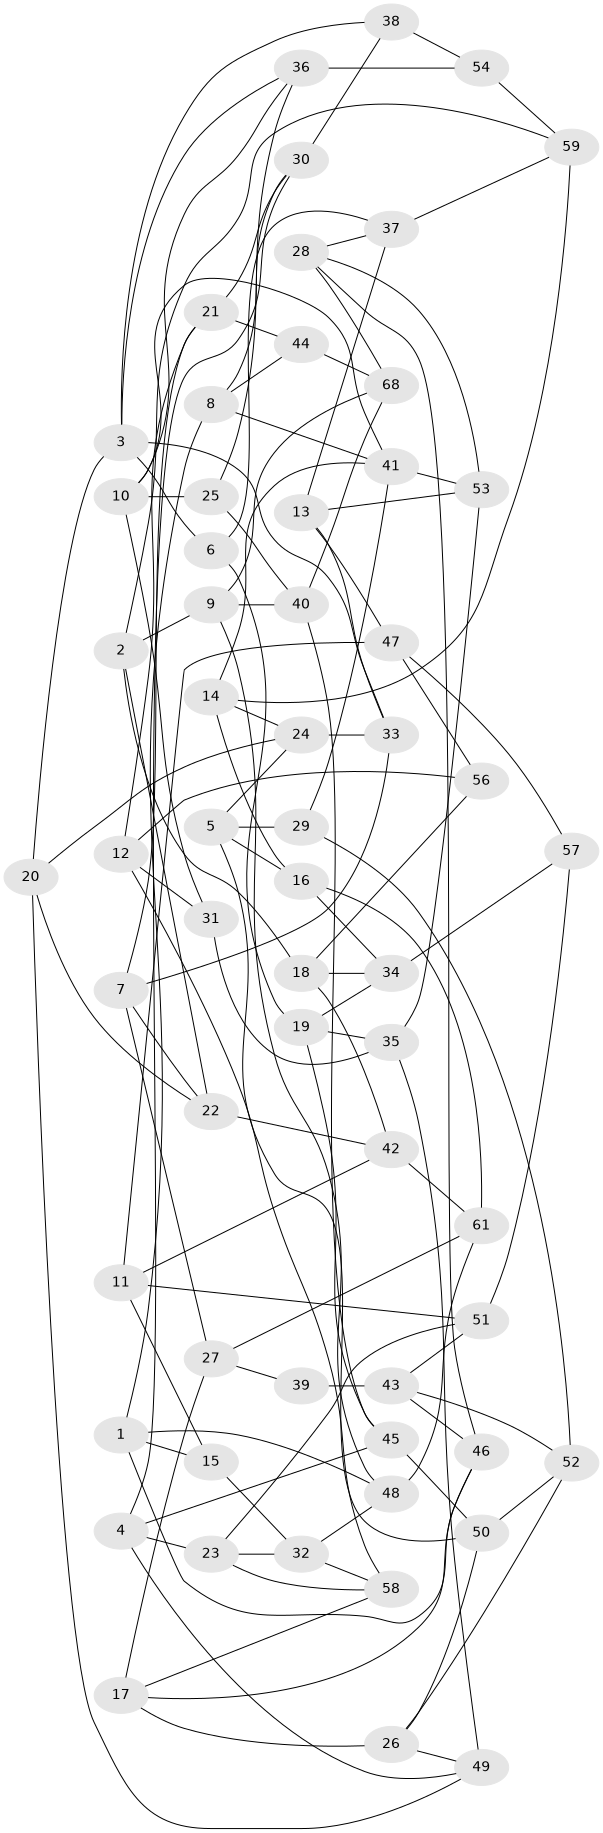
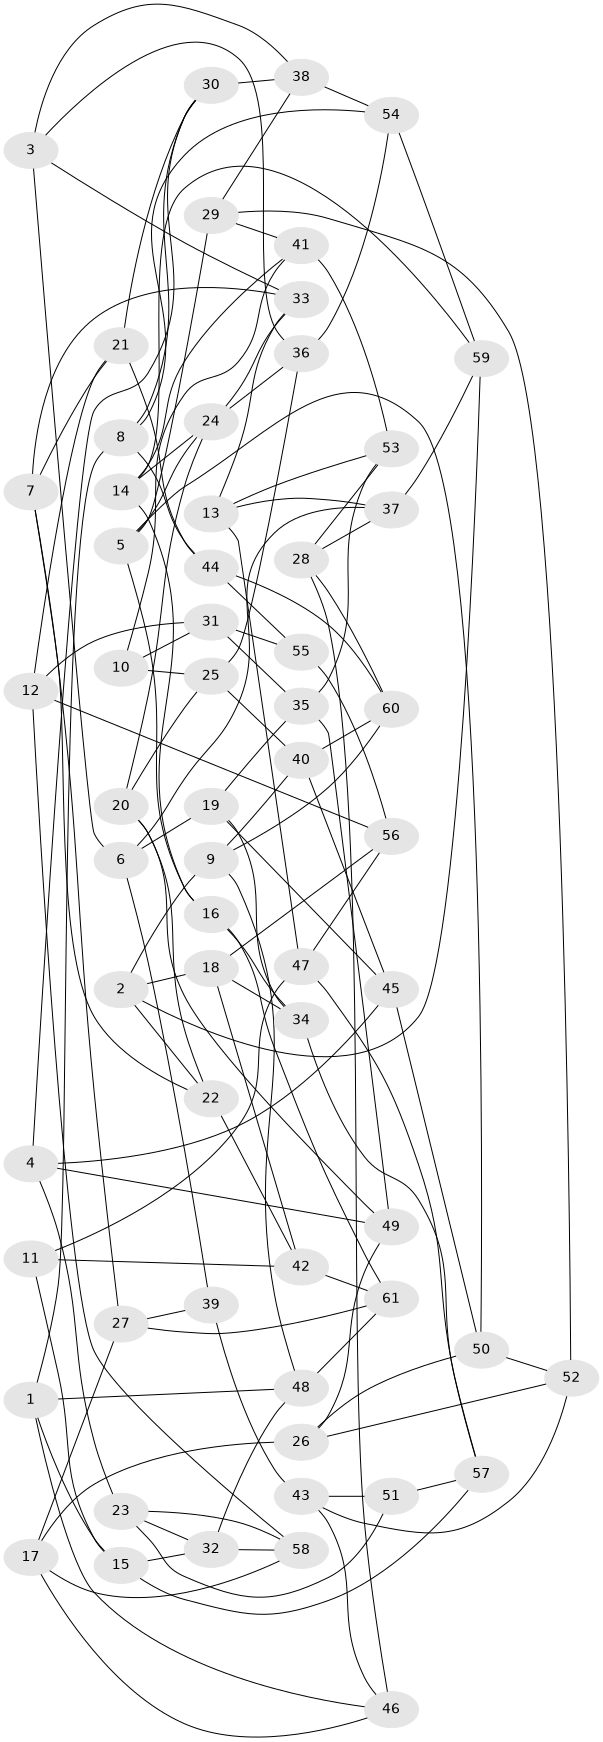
edge "38" -- "29": added
edge "36" -- "10": now "36" -- "24"
node "68": label "68" -> "60"
edge "8" -- "41": now "8" -- "54"
node "55": added
edge "3" -- "20": now "25" -- "20"
edge "6" -- "39": added
edge "11" -- "51": removed
edge "57" -- "15": added
